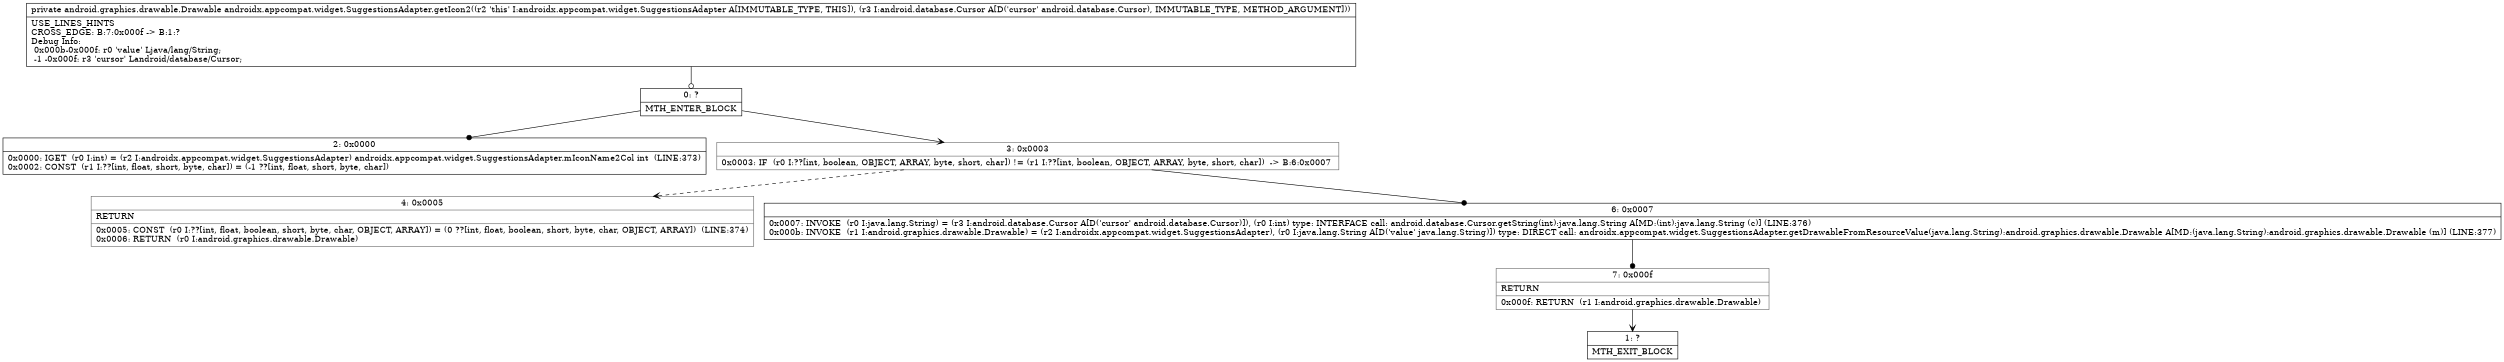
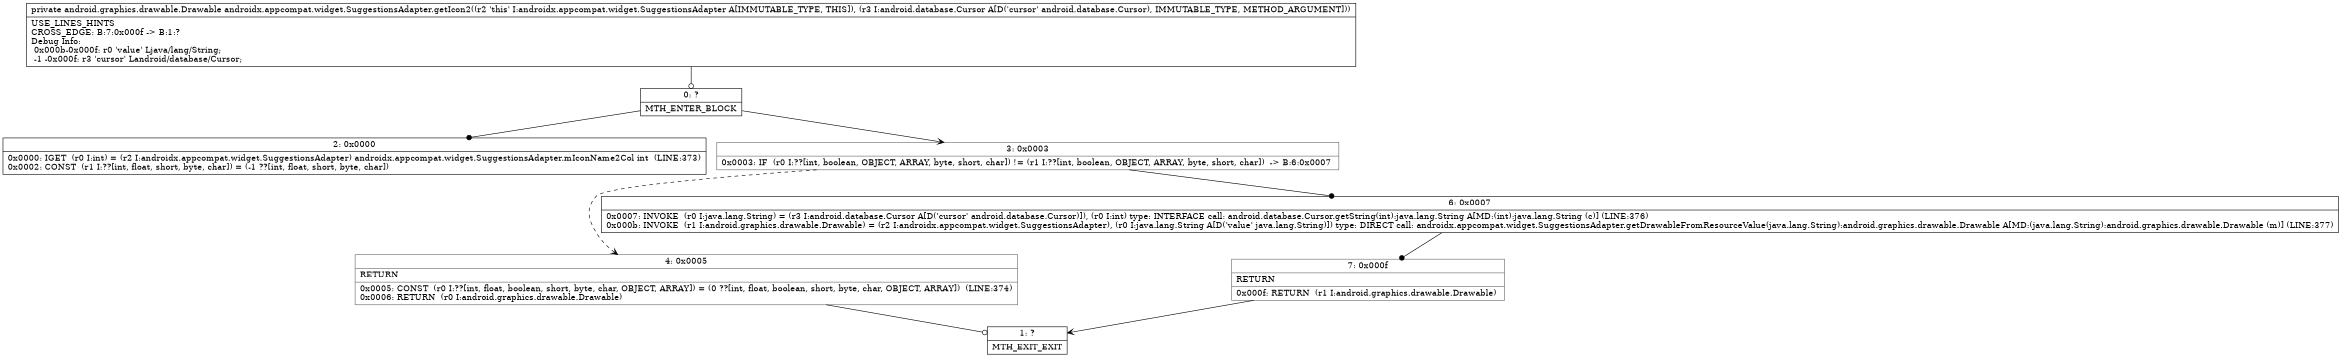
edge "4: 0x0005" -> "1: ?": added
node "1: ?": text "MTH_EXIT_BLOCK" -> "MTH_EXIT_EXIT"
